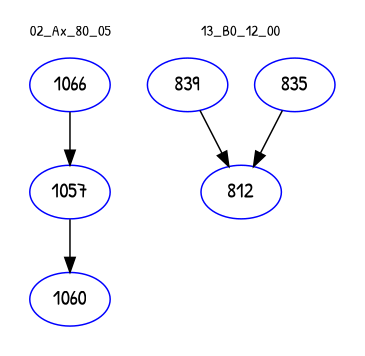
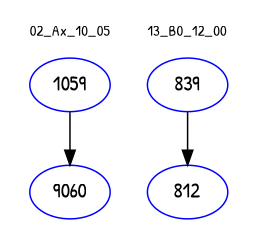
cluster "02_Ax_80_05": label "02_Ax_80_05" -> "02_Ax_10_05"
node "1066": removed
node "835": removed
node "1057": label "1057" -> "1059"
node "1060": label "1060" -> "9060"
